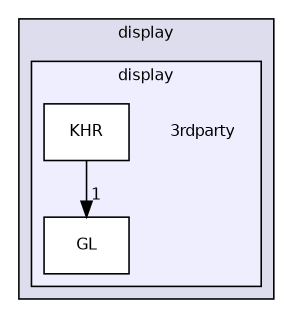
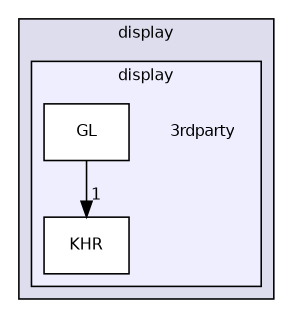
edge "KHR" -> "GL": reversed
